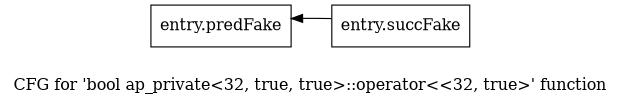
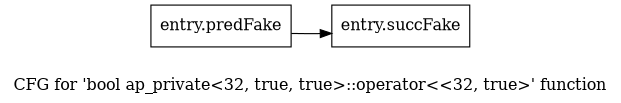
edge "entry.succFake" -> "entry.predFake": reversed
